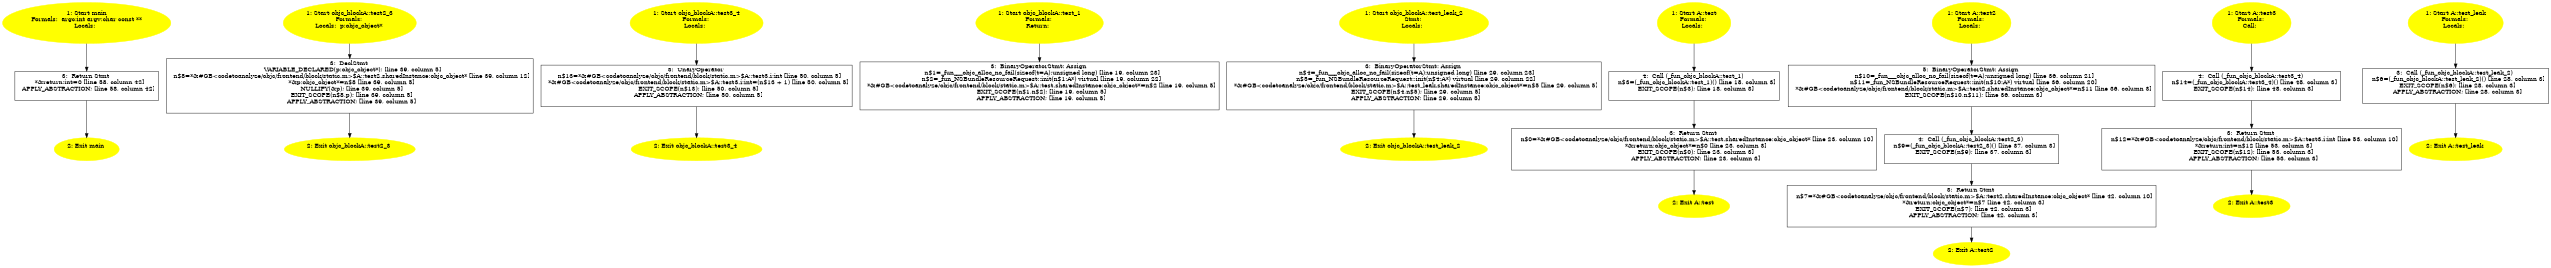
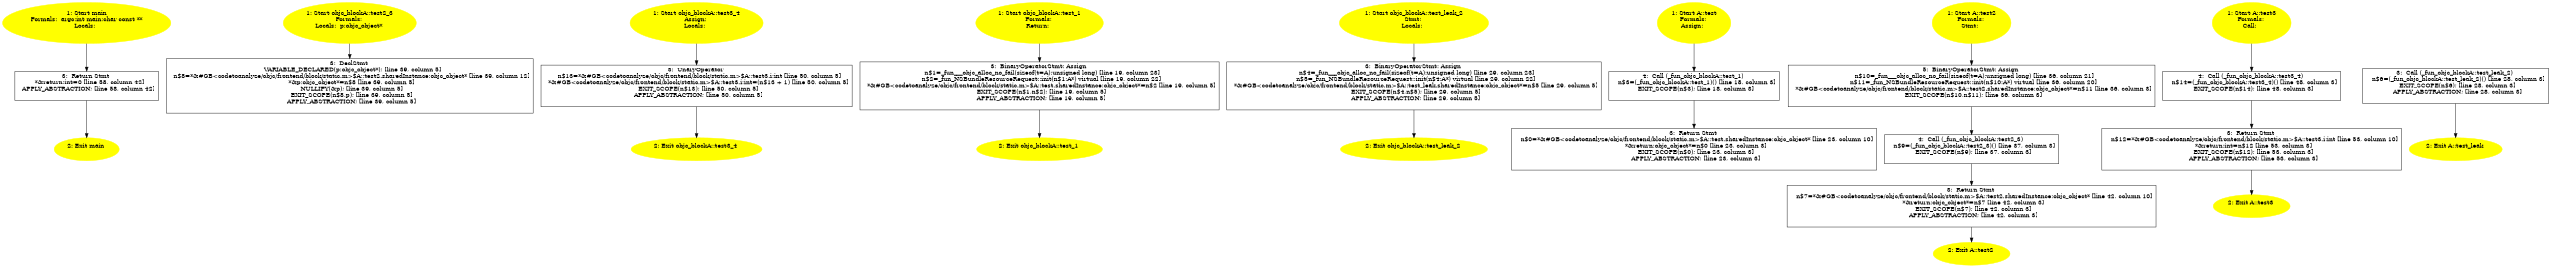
node "1: Start main Formals:  argc:int argv:char const ** Locals:": label "1: Start main Formals:  argc:int argv:char const ** Locals:" -> "1: Start main Formals:  argc:int main:char const ** Locals:"
node "1: Start objc_blockA::test3_4 Formals: Locals:": label "1: Start objc_blockA::test3_4 Formals: Locals:" -> "1: Start objc_blockA::test3_4 Assign: Locals:"
node "1: Start A::test Formals: Locals:": label "1: Start A::test Formals: Locals:" -> "1: Start A::test Formals: Assign:"
node "1: Start A::test2 Formals: Locals:": label "1: Start A::test2 Formals: Locals:" -> "1: Start A::test2 Formals: Stmt:"
node "1: Start A::test_leak Formals: Locals:": removed
node "2: Exit objc_blockA::test2_3": removed
node "2: Exit objc_blockA::test_1": added
node "2: Exit A::test": removed
